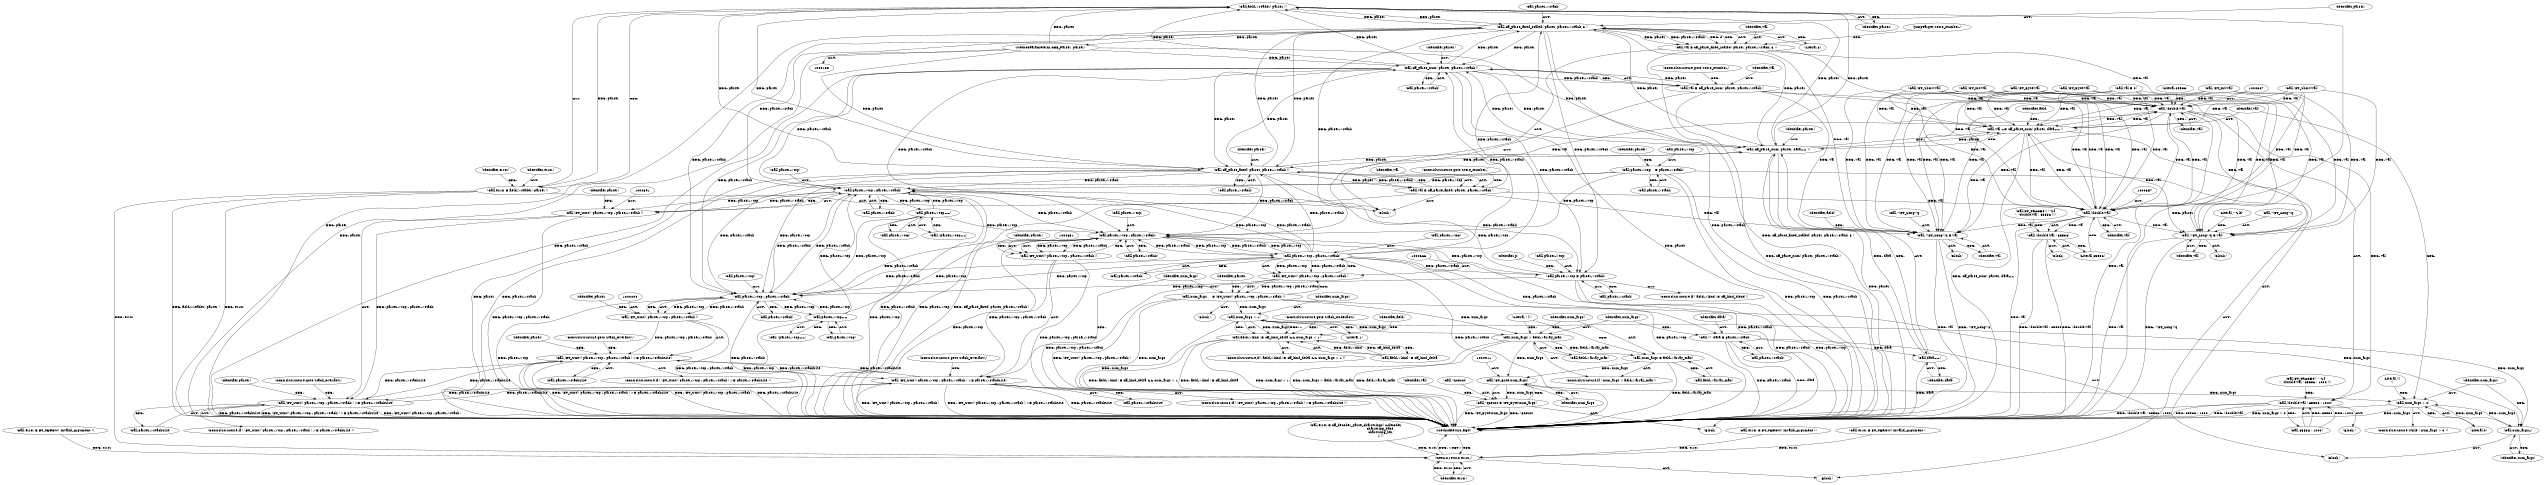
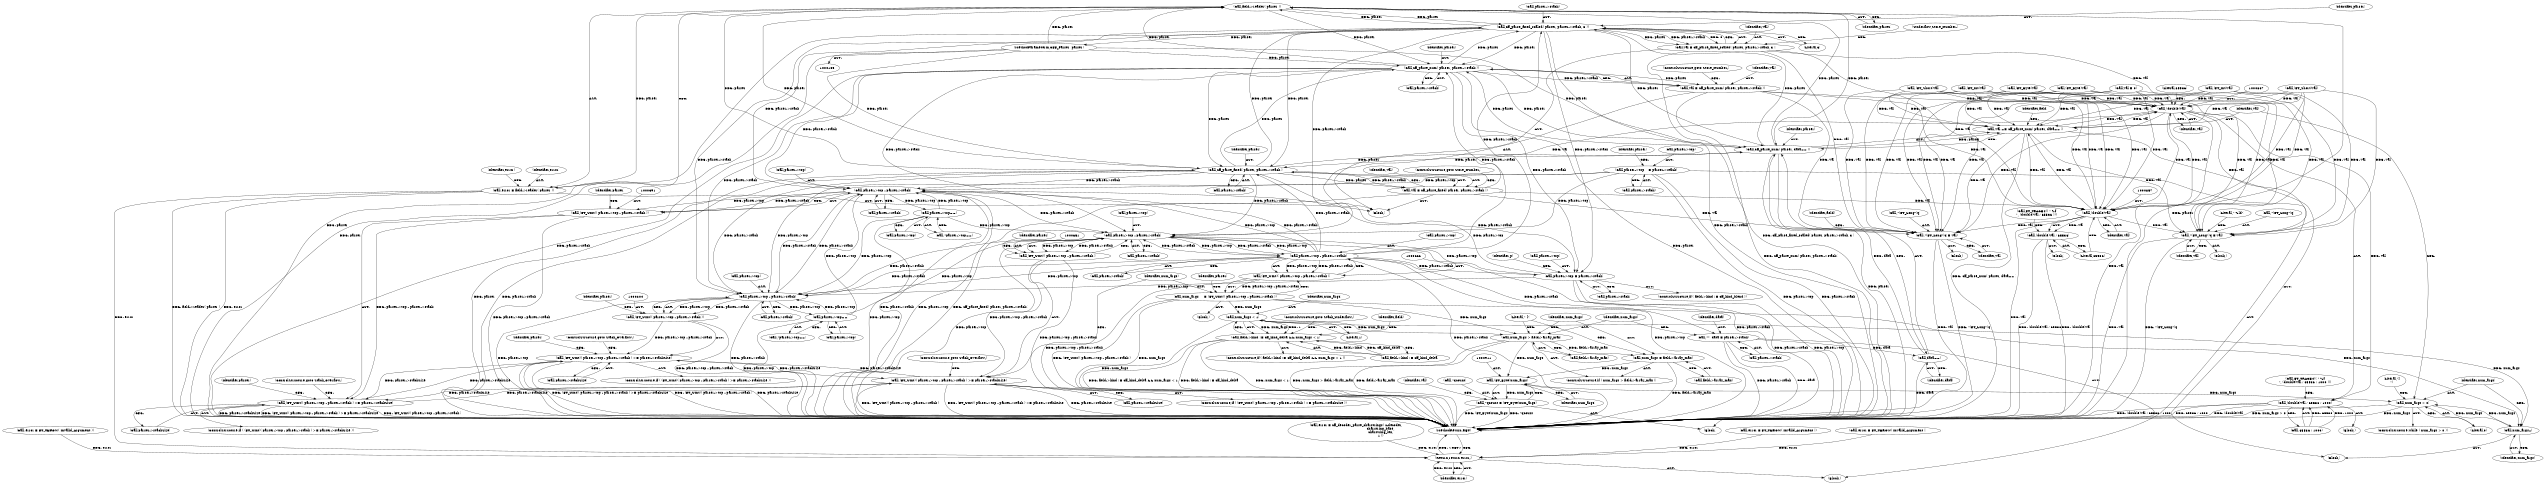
node "(JumpTarget,Store_Number:)": label "(JumpTarget,Store_Number:)" -> "(Underflow,Store_Number:)"
